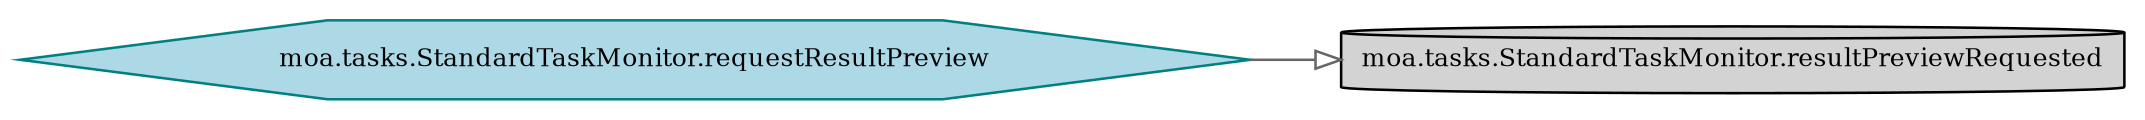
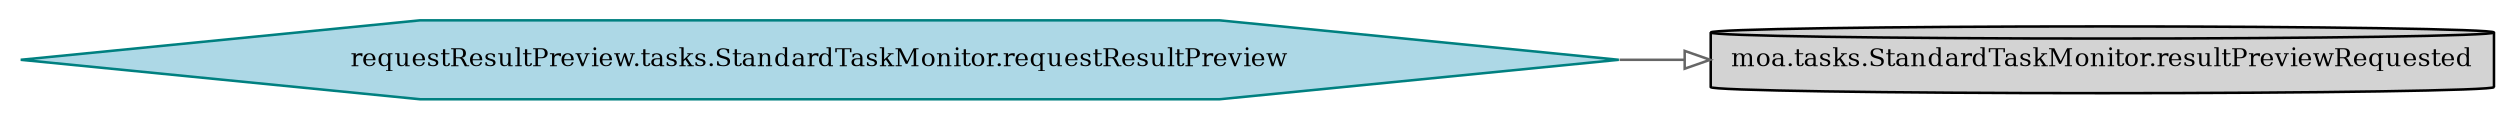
node "moa.tasks.StandardTaskMonitor.requestResultPreview": label "moa.tasks.StandardTaskMonitor.requestResultPreview" -> "requestResultPreview.tasks.StandardTaskMonitor.requestResultPreview"
